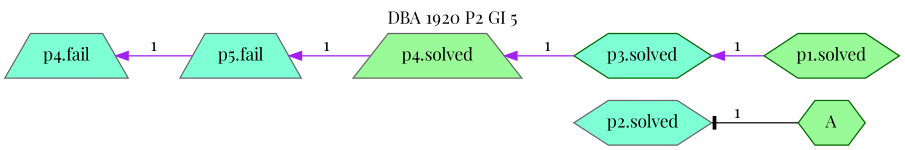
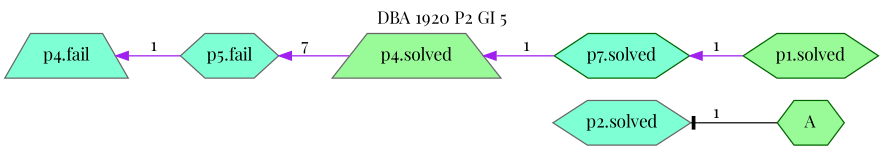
edge "p4.solved" -> "p5.fail": label "1" -> "7"
node "p5.fail": shape trapezium -> hexagon
node "p3.solved": label "p3.solved" -> "p7.solved"
